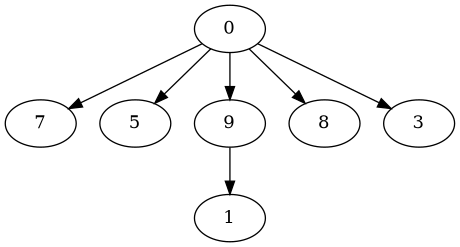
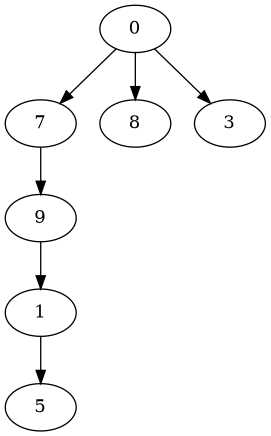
edge "0" -> "9": now "7" -> "9"
edge "0" -> "5": now "1" -> "5"
